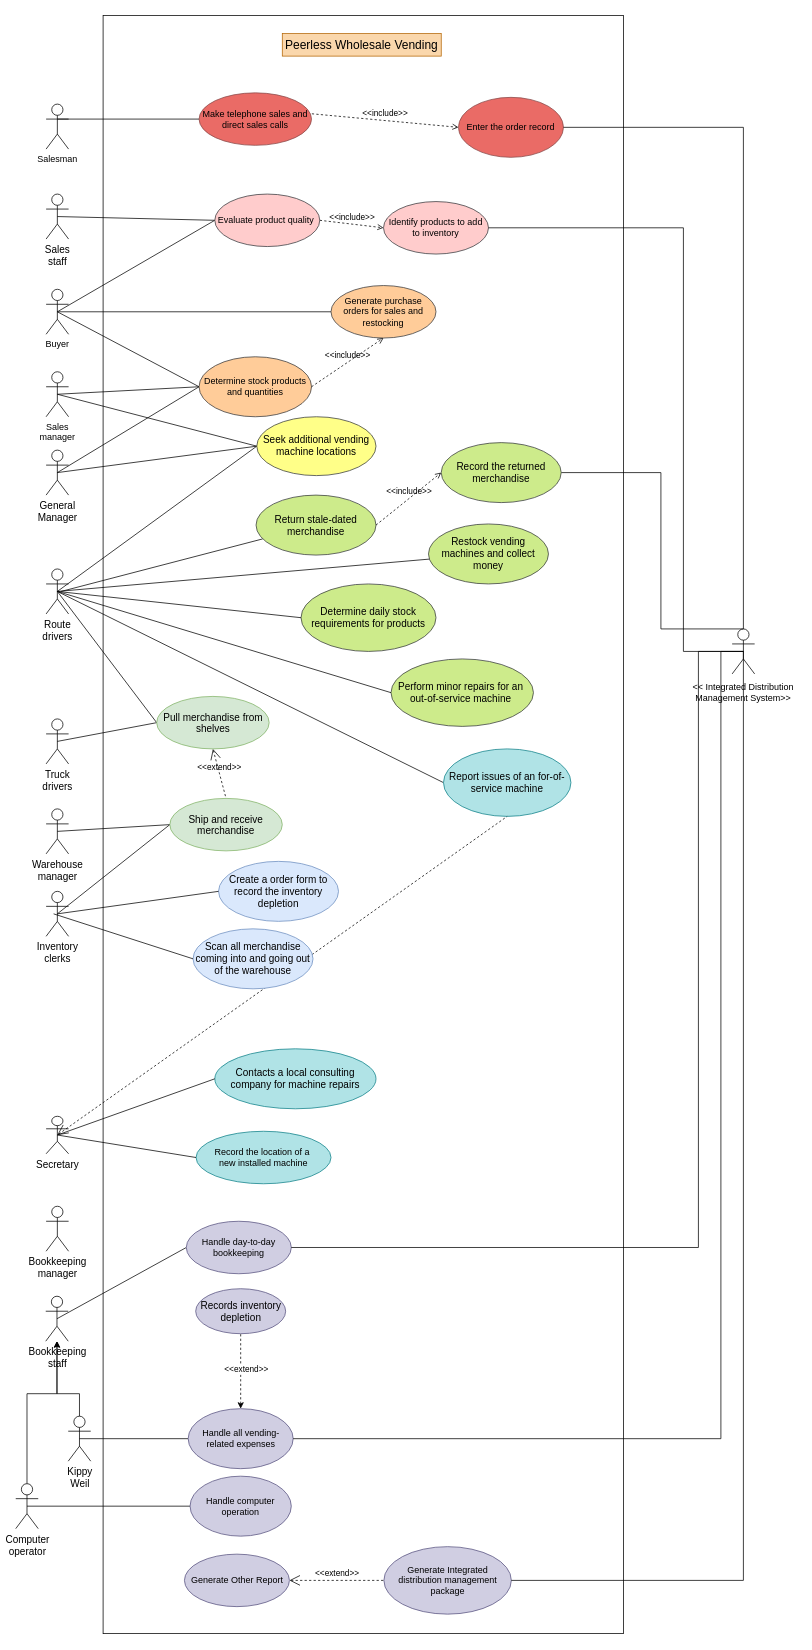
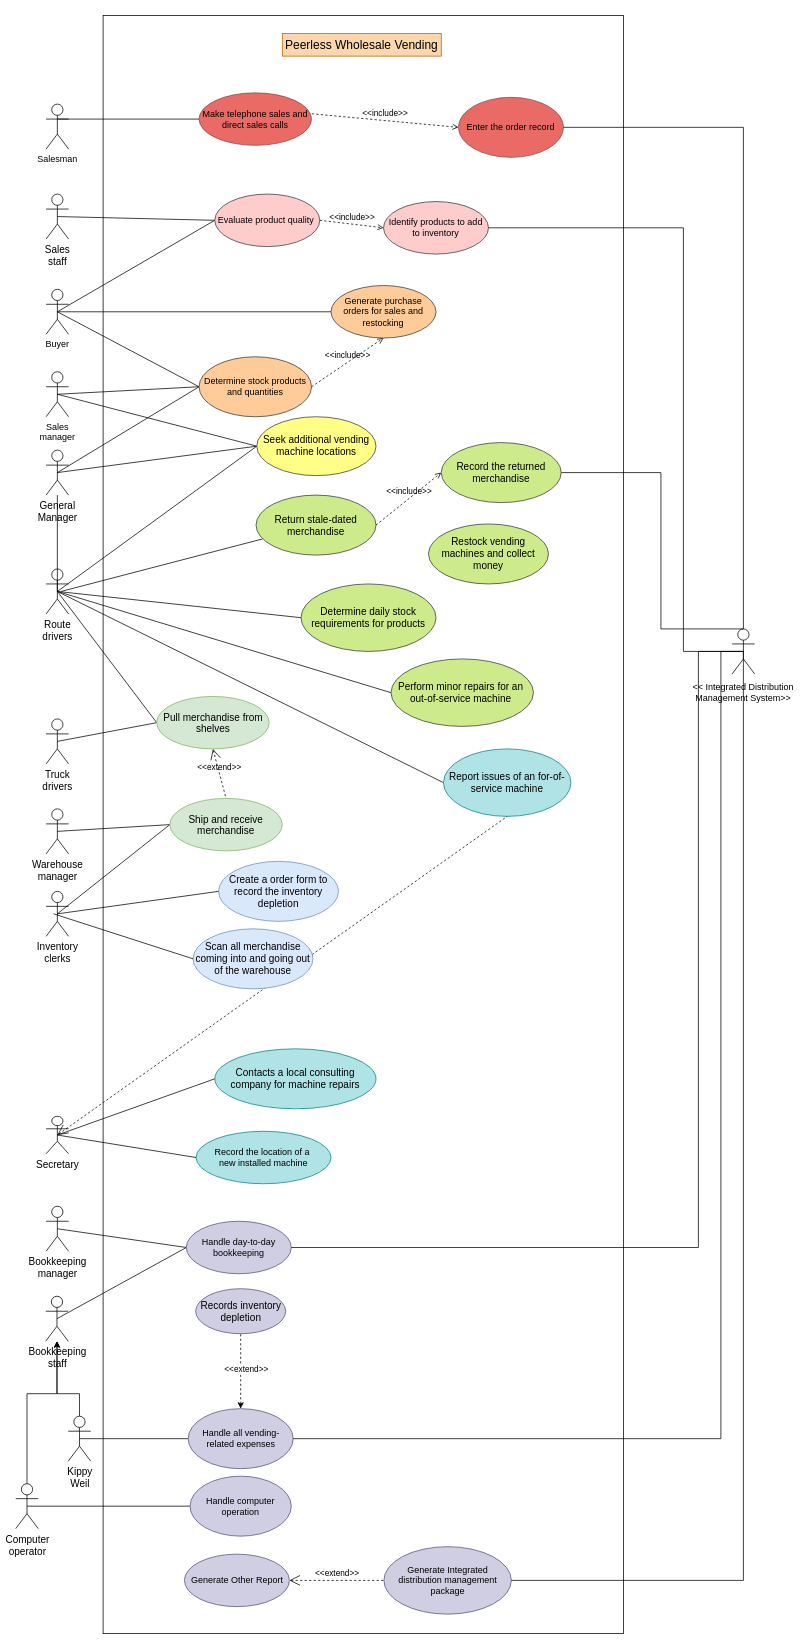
edge "Restock vending machines and collect money" -- "Route drivers": now "General Manager" -- "Route drivers"
edge "Bookkeeping manager" -- "Handle day-to-day bookkeeping": added
